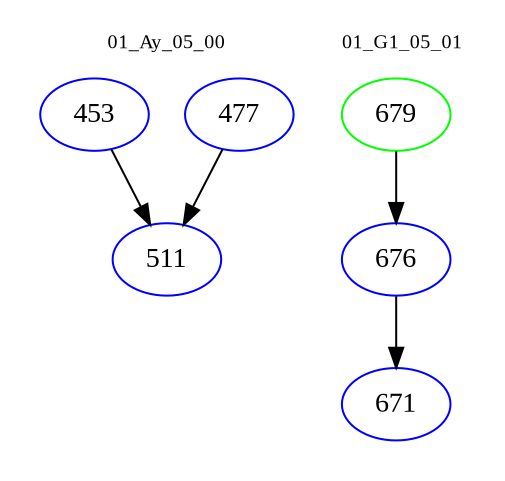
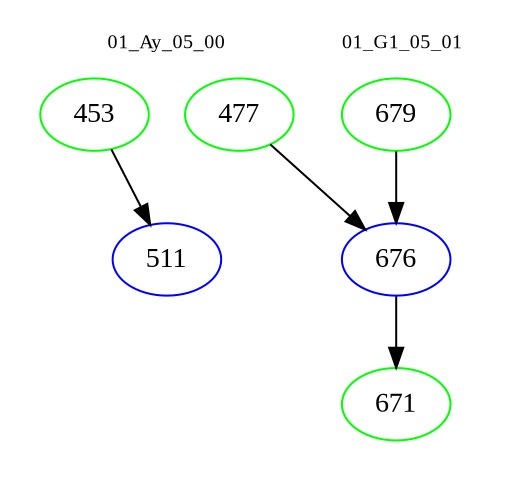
node "453": color blue -> green
node "477": color blue -> green
edge "477" -> "511": now "477" -> "676"
node "671": color blue -> green
